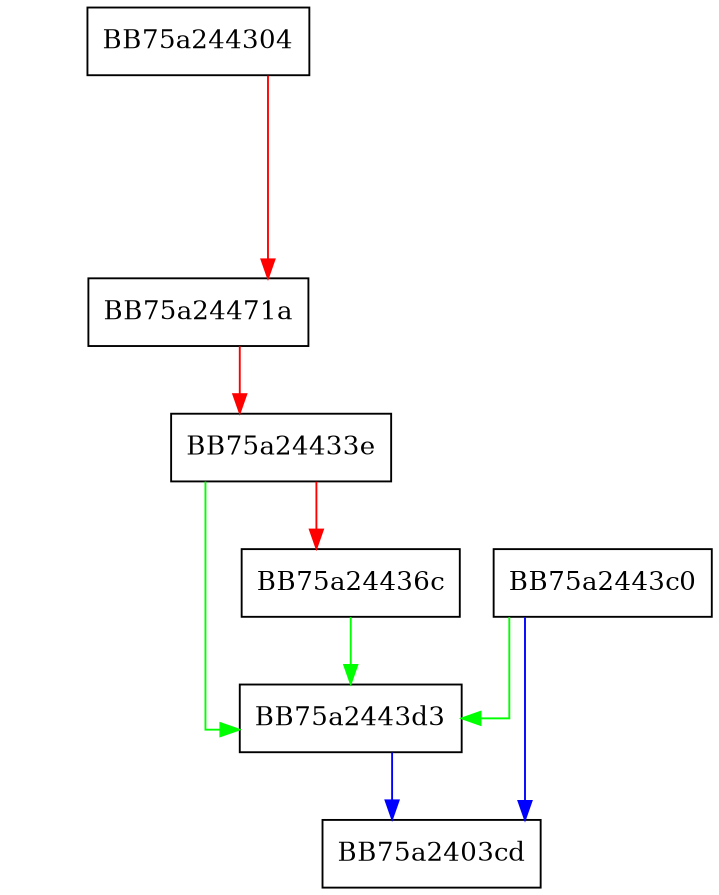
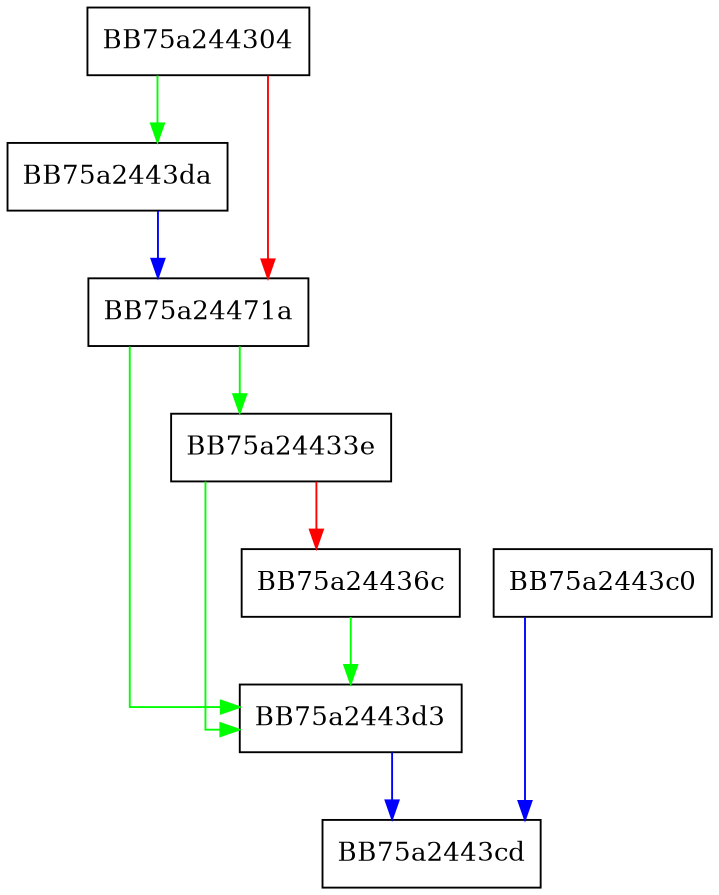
node "BB75a2443da": added
edge "BB75a24471a" -> "BB75a24433e": color red -> green
edge "BB75a2443c0" -> "BB75a2443d3": now "BB75a24471a" -> "BB75a2443d3"
node "BB75a2403cd": label "BB75a2403cd" -> "BB75a2443cd"
